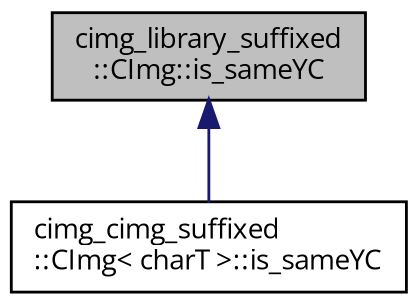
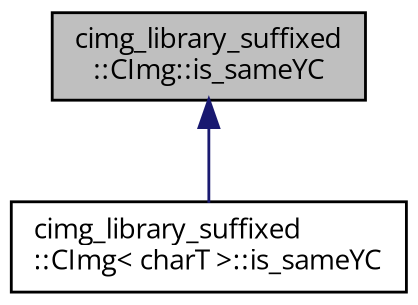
node "cimg_cimg_suffixed ::CImg< charT >::is_sameYC": label "cimg_cimg_suffixed ::CImg< charT >::is_sameYC" -> "cimg_library_suffixed ::CImg< charT >::is_sameYC"
